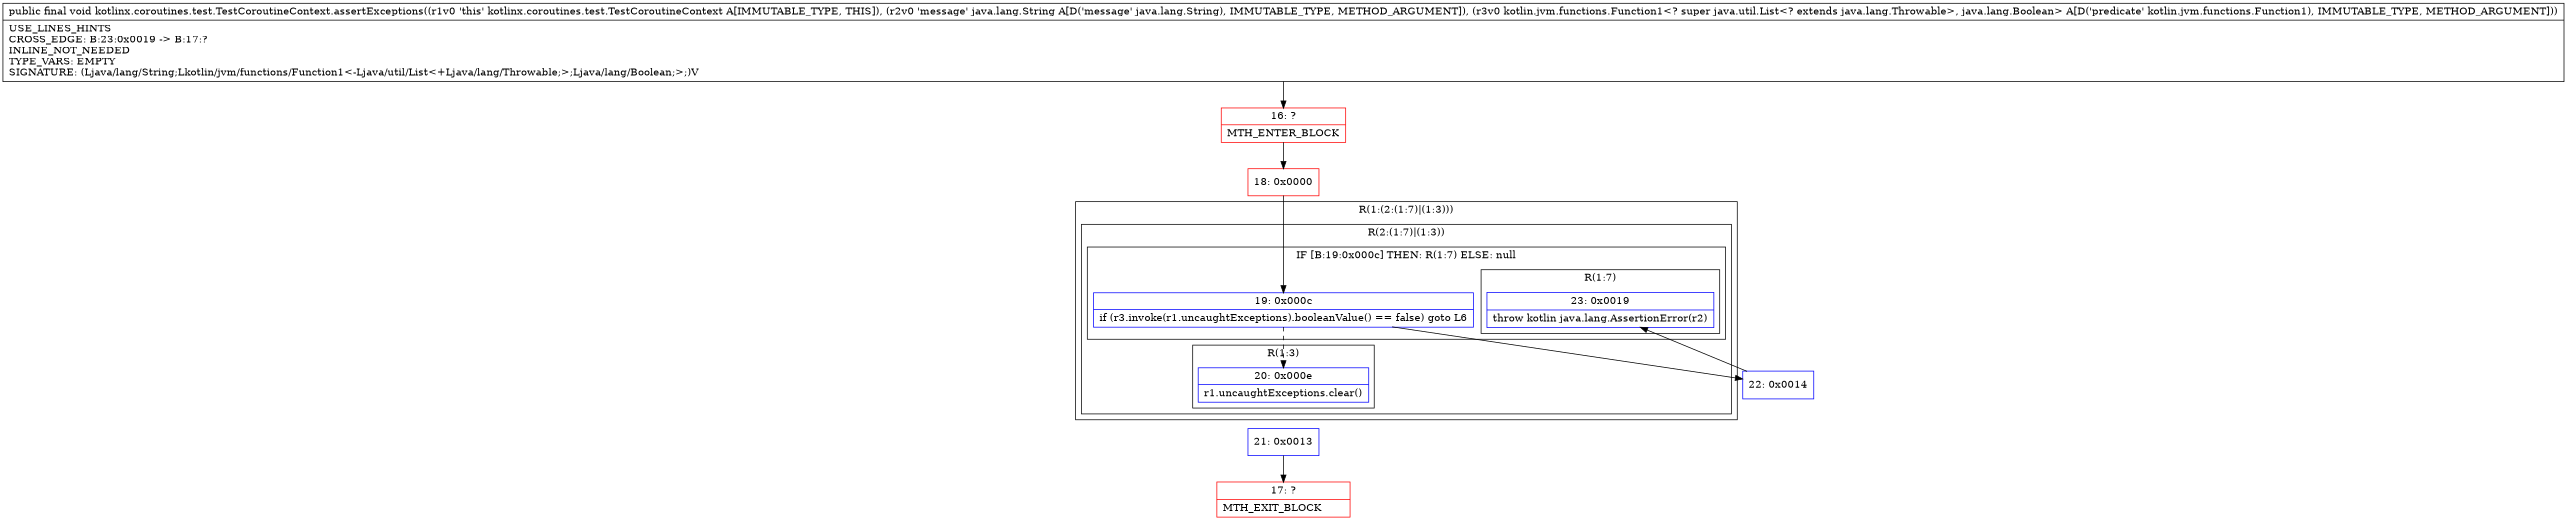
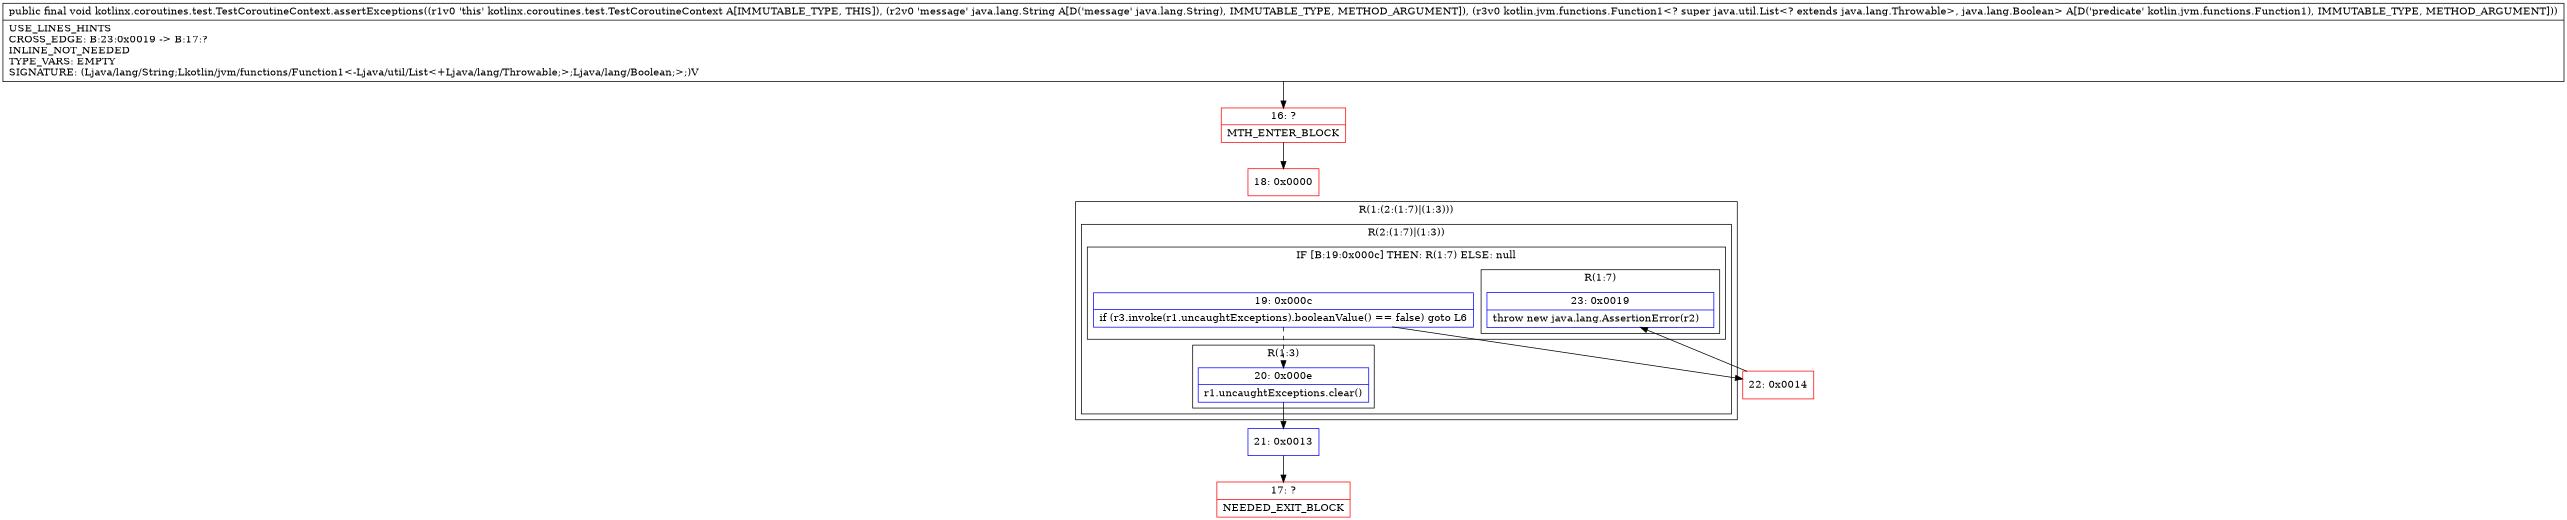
edge "18: 0x0000" -> "19: 0x000c": removed
node "23: 0x0019": text "throw kotlin java.lang.AssertionError(r2)" -> "throw new java.lang.AssertionError(r2)"
node "22: 0x0014": color blue -> red
edge "20: 0x000e" -> "21: 0x0013": added
node "17: ?": text "MTH_EXIT_BLOCK" -> "NEEDED_EXIT_BLOCK"
